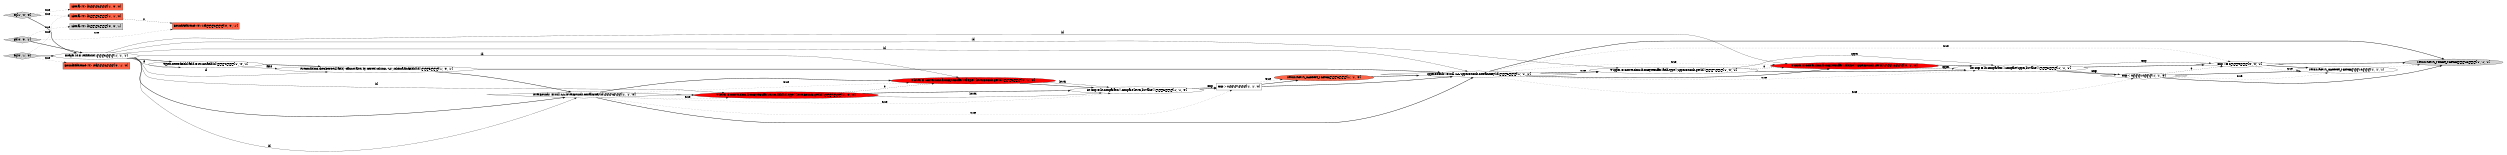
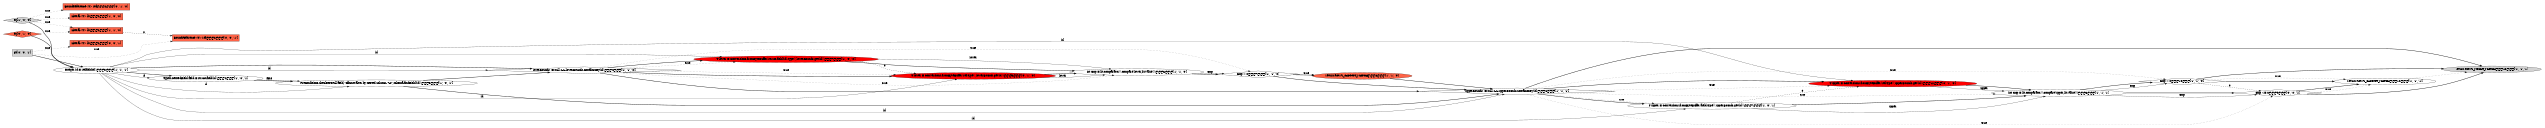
node "Literal<T> lit@@@2@@@['0', '0', '1']": fillcolor lightgray -> tomato
node "gt['0', '0', '1']": shape diamond -> box
node "eq['0', '1', '0']": fillcolor lightgray -> tomato
edge "eq['0', '1', '0']" -> "BoundReference<T> ref@@@2@@@['0', '1', '0']": now "eq['1', '0', '0']" -> "BoundReference<T> ref@@@2@@@['0', '1', '0']"
node "cmp > 0@@@7@@@['1', '1', '0']": shape box -> diamond
